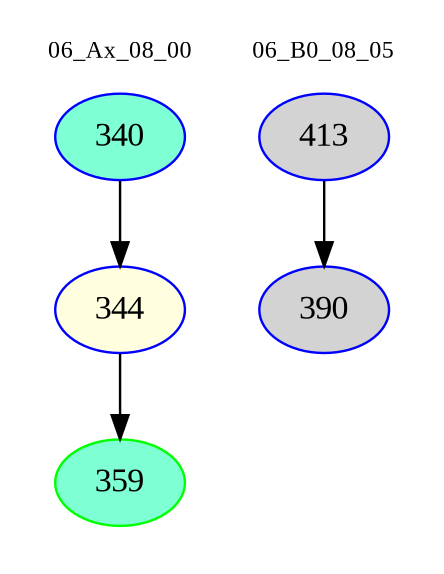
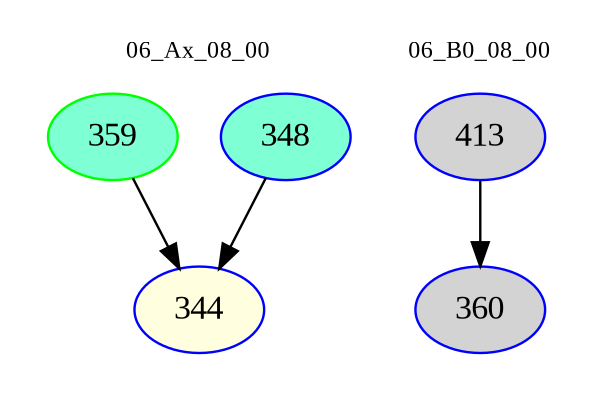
cluster "06_B0_08_05": label "06_B0_08_05" -> "06_B0_08_00"
node "340": label "340" -> "348"
node "390": label "390" -> "360"
edge "344" -> "359": reversed
